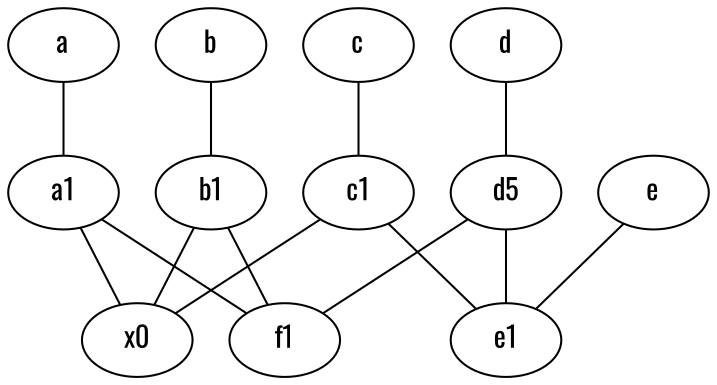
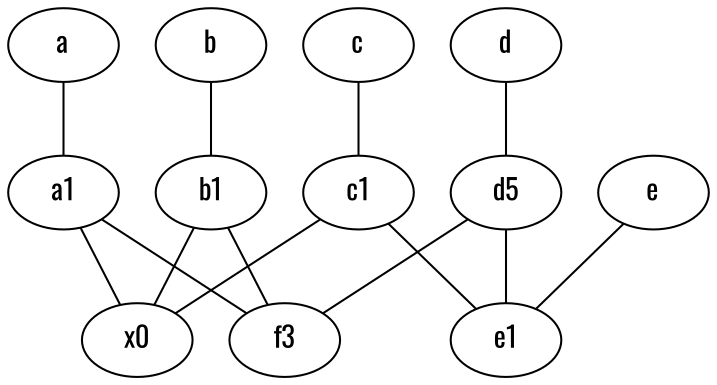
node "f1": label "f1" -> "f3"
